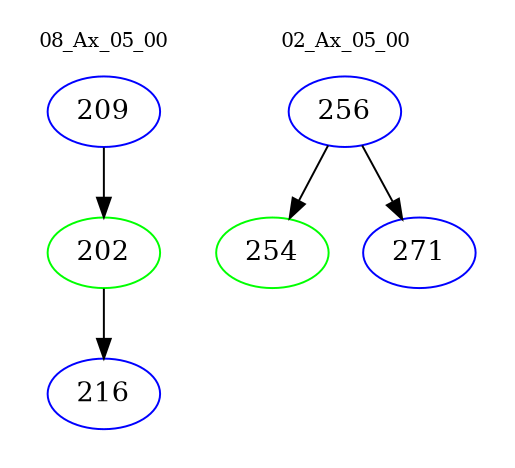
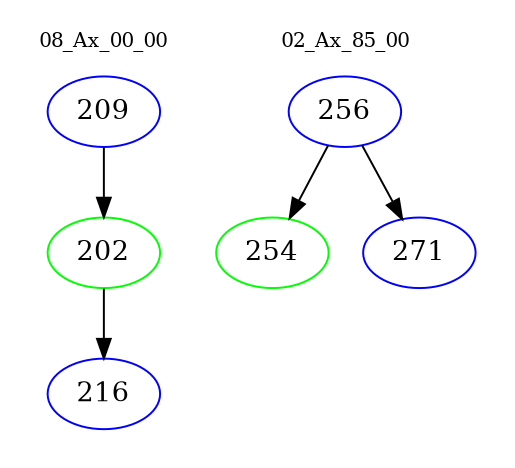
cluster "08_Ax_05_00": label "08_Ax_05_00" -> "08_Ax_00_00"
cluster "02_Ax_05_00": label "02_Ax_05_00" -> "02_Ax_85_00"
